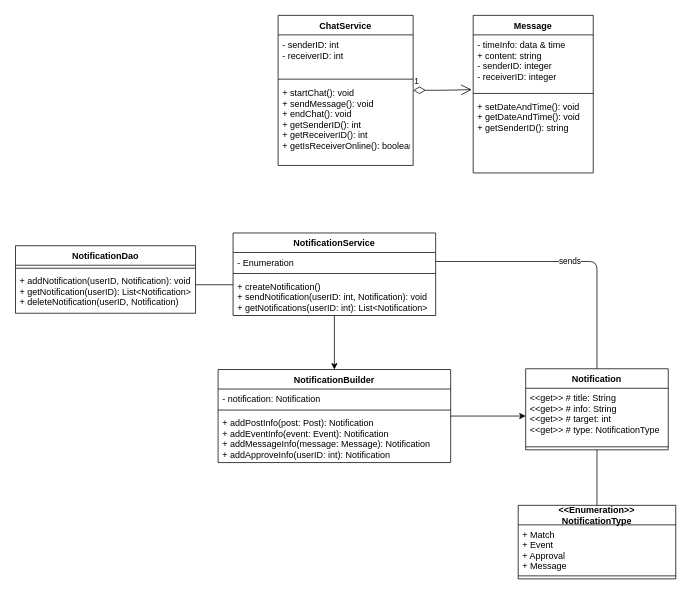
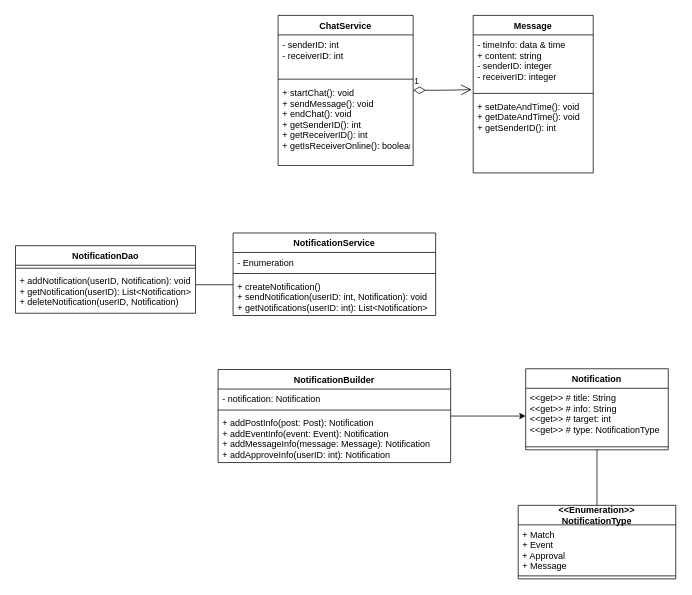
node "+ setDateAndTime(): void + getDateAndTime(): void + getSenderID(): string": label "+ setDateAndTime(): void + getDateAndTime(): void + getSenderID(): string" -> "+ setDateAndTime(): void + getDateAndTime(): void + getSenderID(): int"
edge "- Enumeration" -- "Notification": removed, label "sends"
edge "NotificationService" -> "NotificationBuilder": removed
